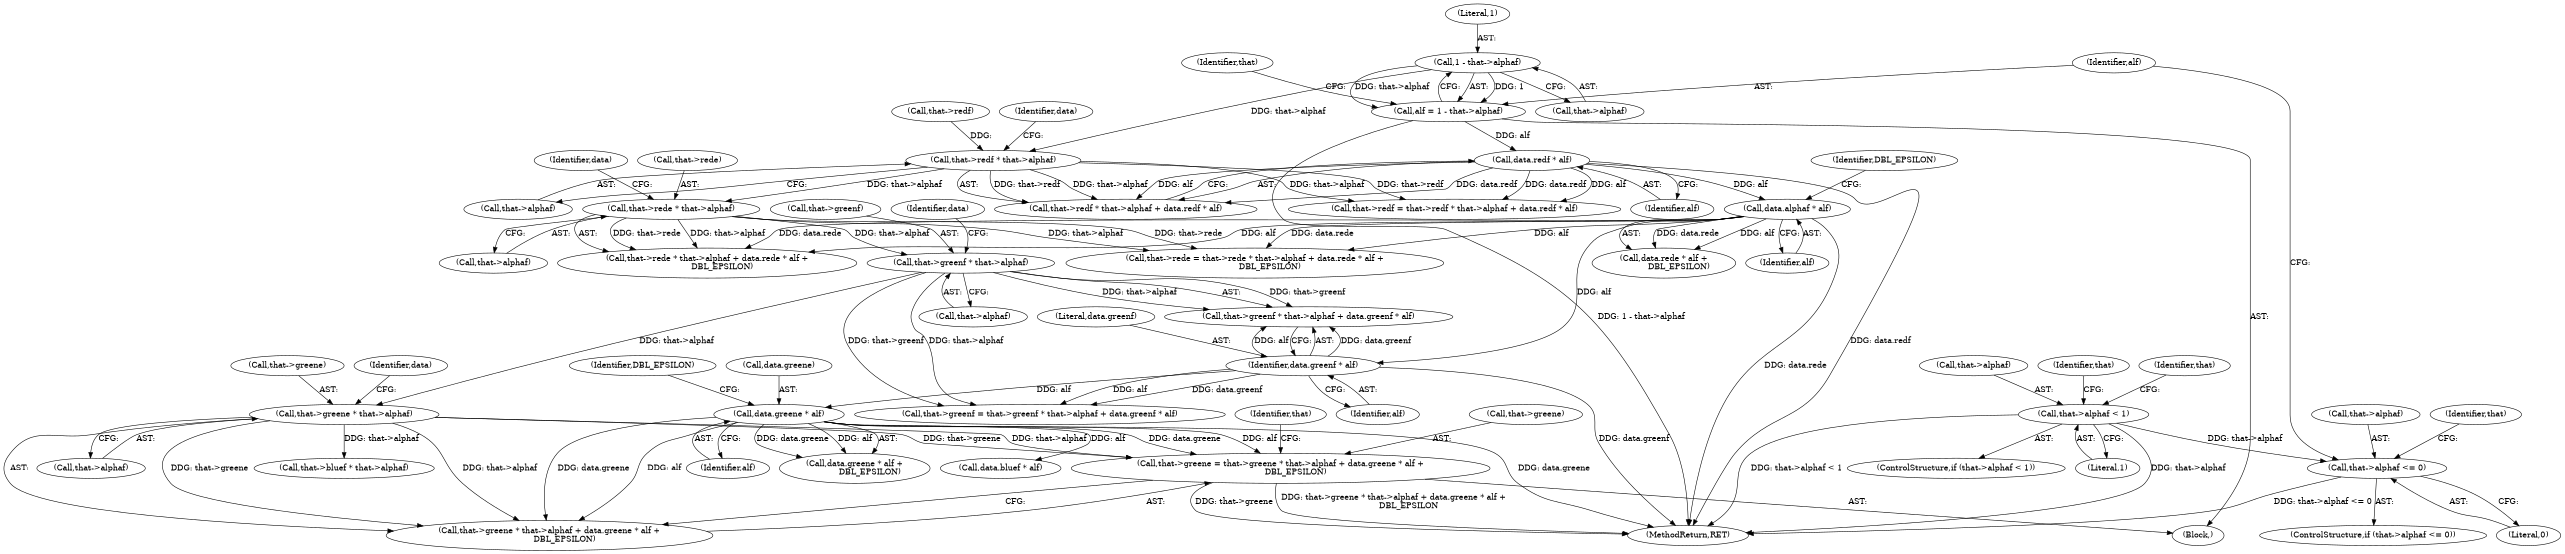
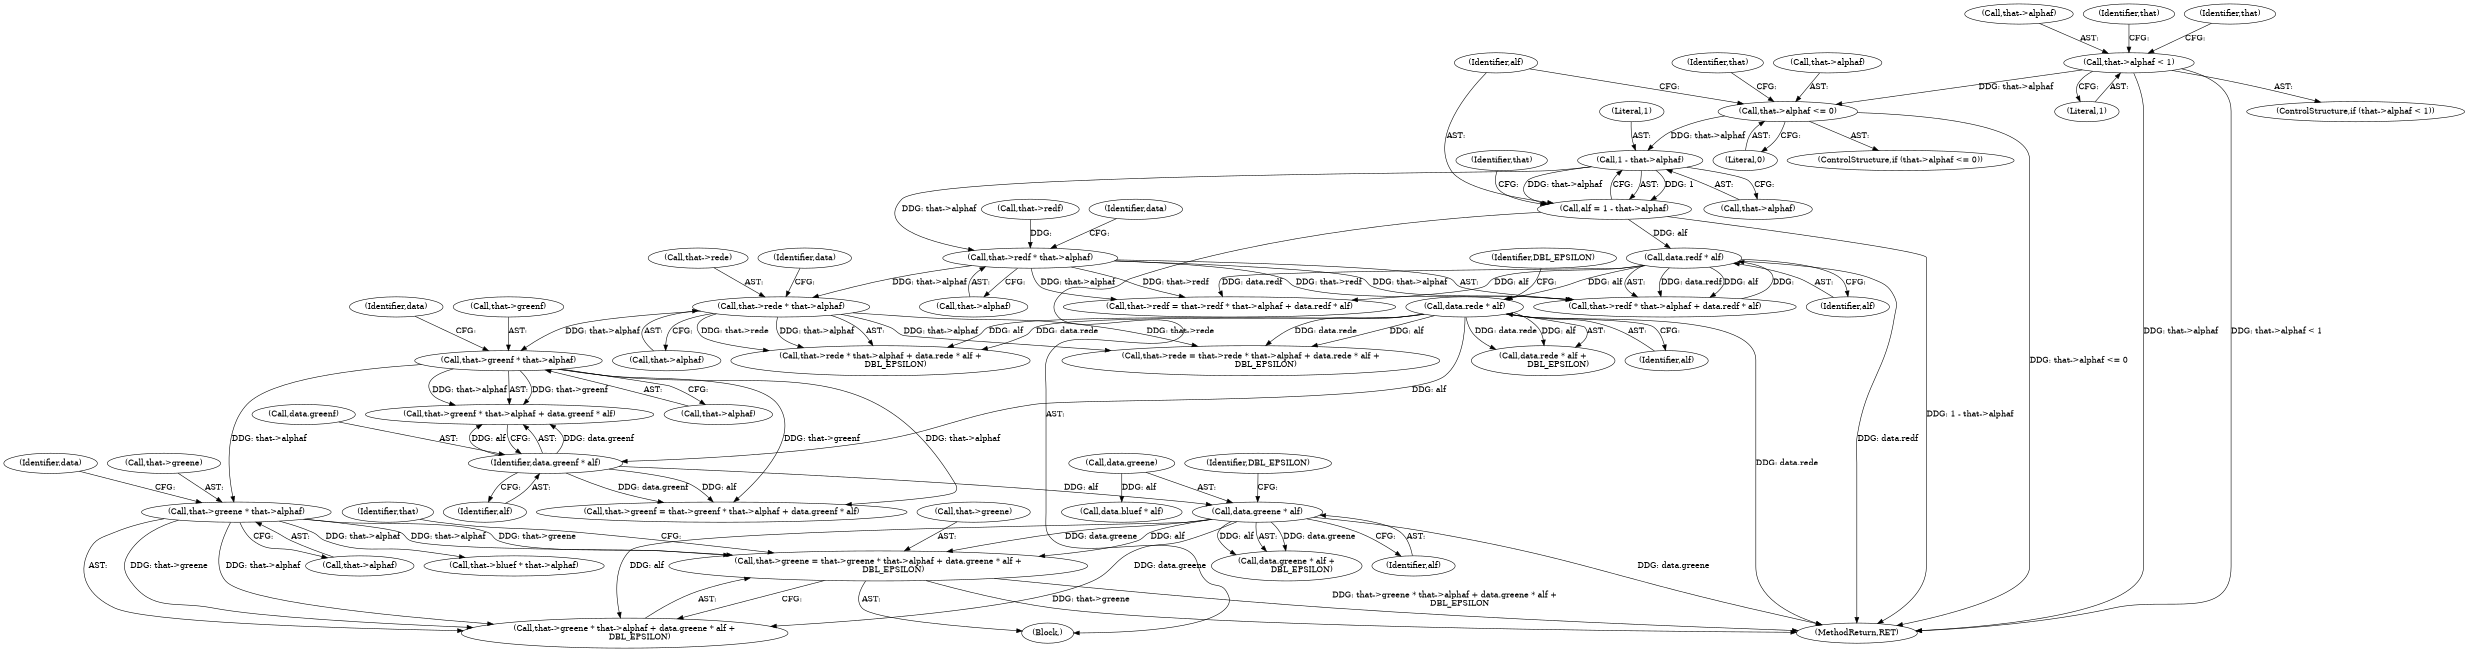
edge "(Call,that->alphaf <= 0)" -> "(Call,1 - that->alphaf)": added, label "DDG: that->alphaf"
edge "(Call,that->redf * that->alphaf + data.redf * alf)" -> "(Call,data.redf * alf)": label "CFG: " -> "DDG: "
node "(Call,data.alphaf * alf)": label "(Call,data.alphaf * alf)" -> "(Call,data.rede * alf)"
node "(Literal,data.greenf)": label "(Literal,data.greenf)" -> "(Call,data.greenf)"
edge "(Identifier,data.greenf * alf)" -> "(MethodReturn,RET)": removed, label "DDG: data.greenf"
edge "(Call,data.greene * alf)" -> "(Call,data.bluef * alf)": now "(Call,data.greene)" -> "(Call,data.bluef * alf)"
